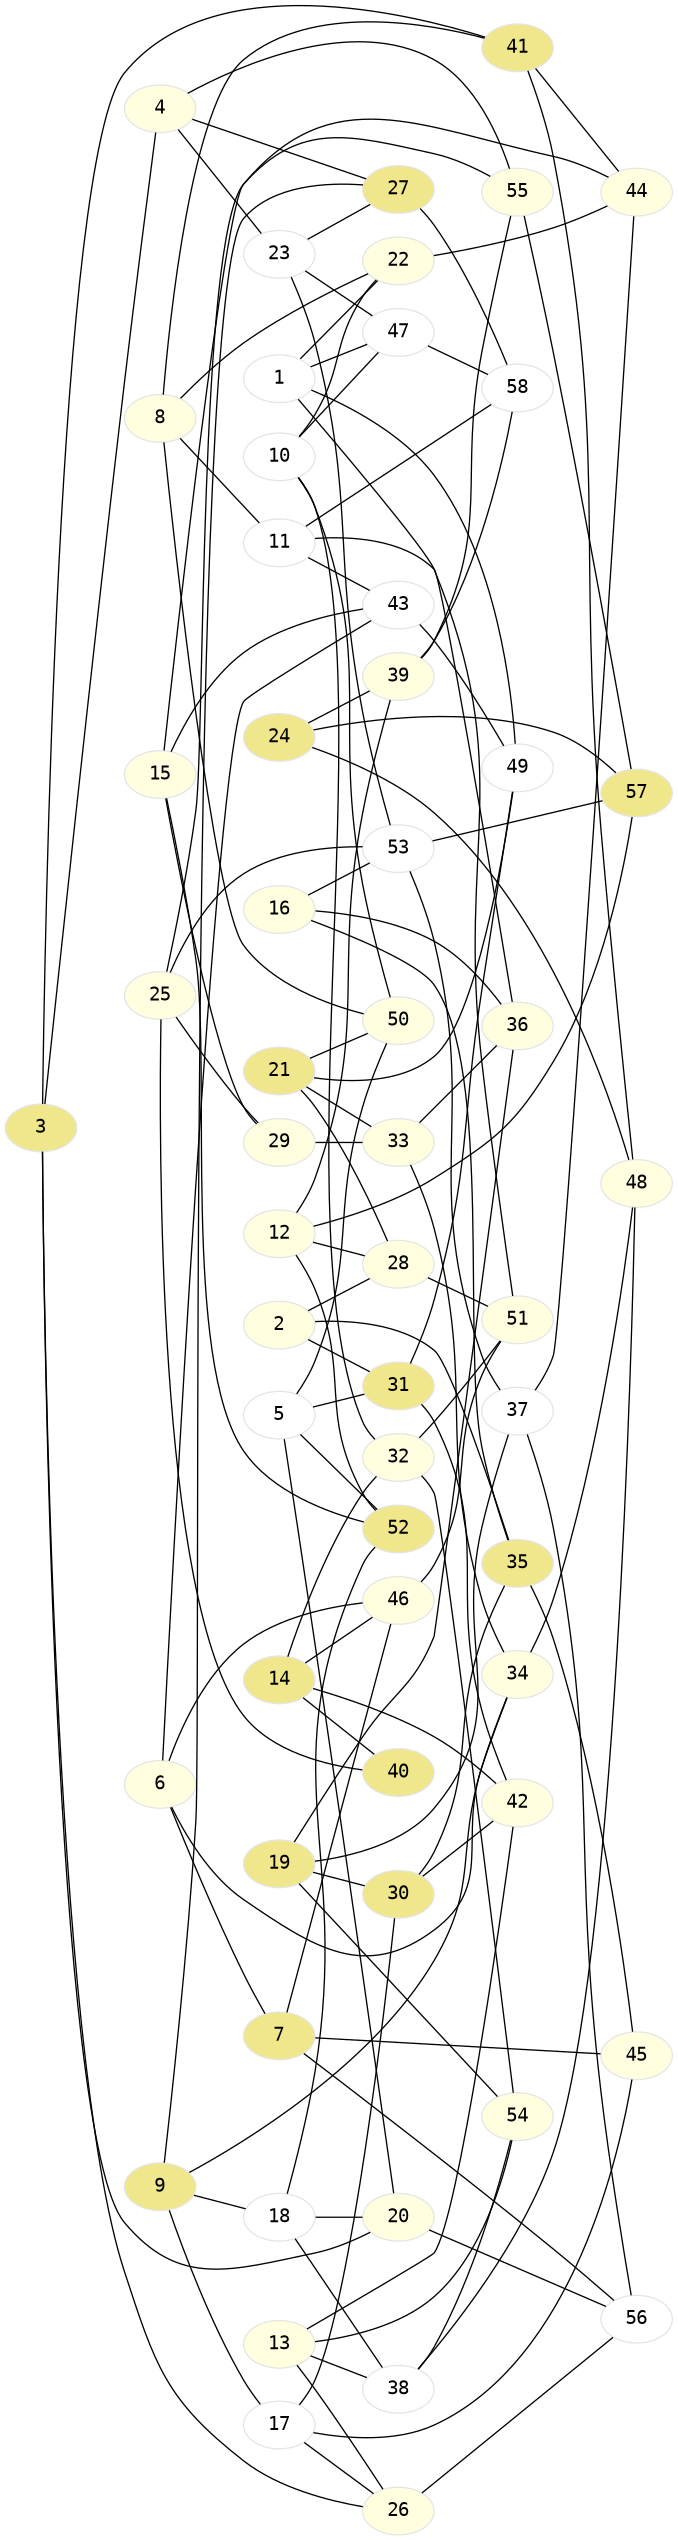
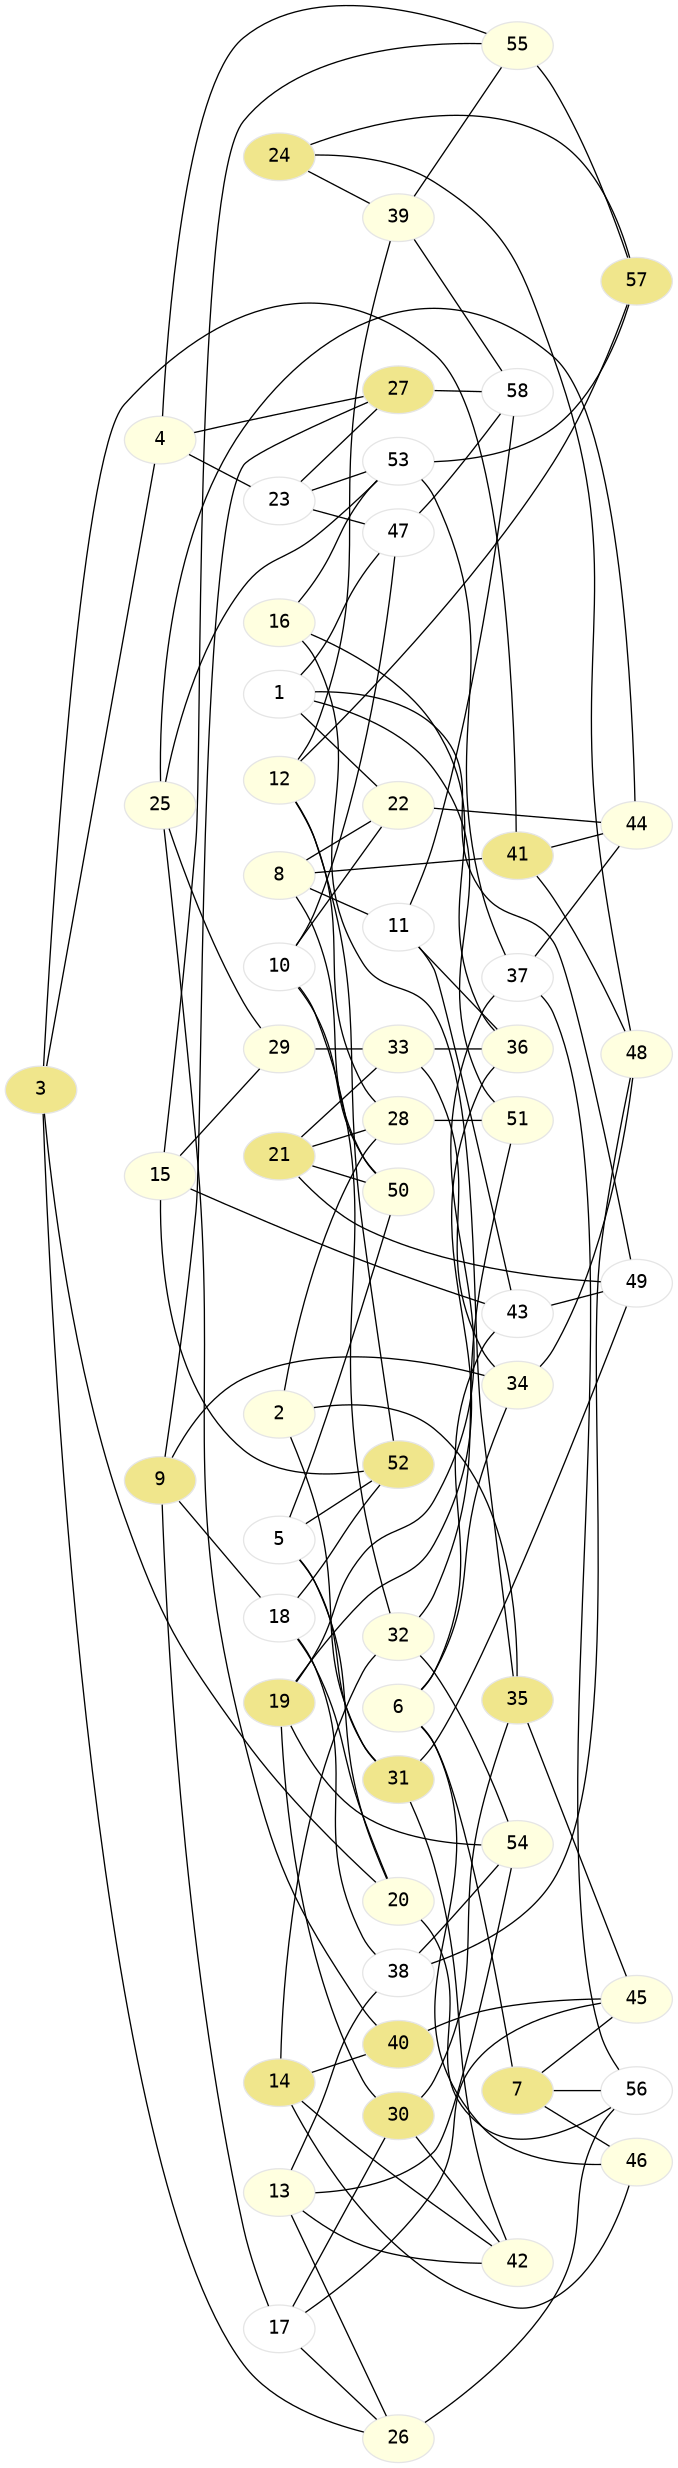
edge "51" -- "46": removed
edge "45" -- "40": added
